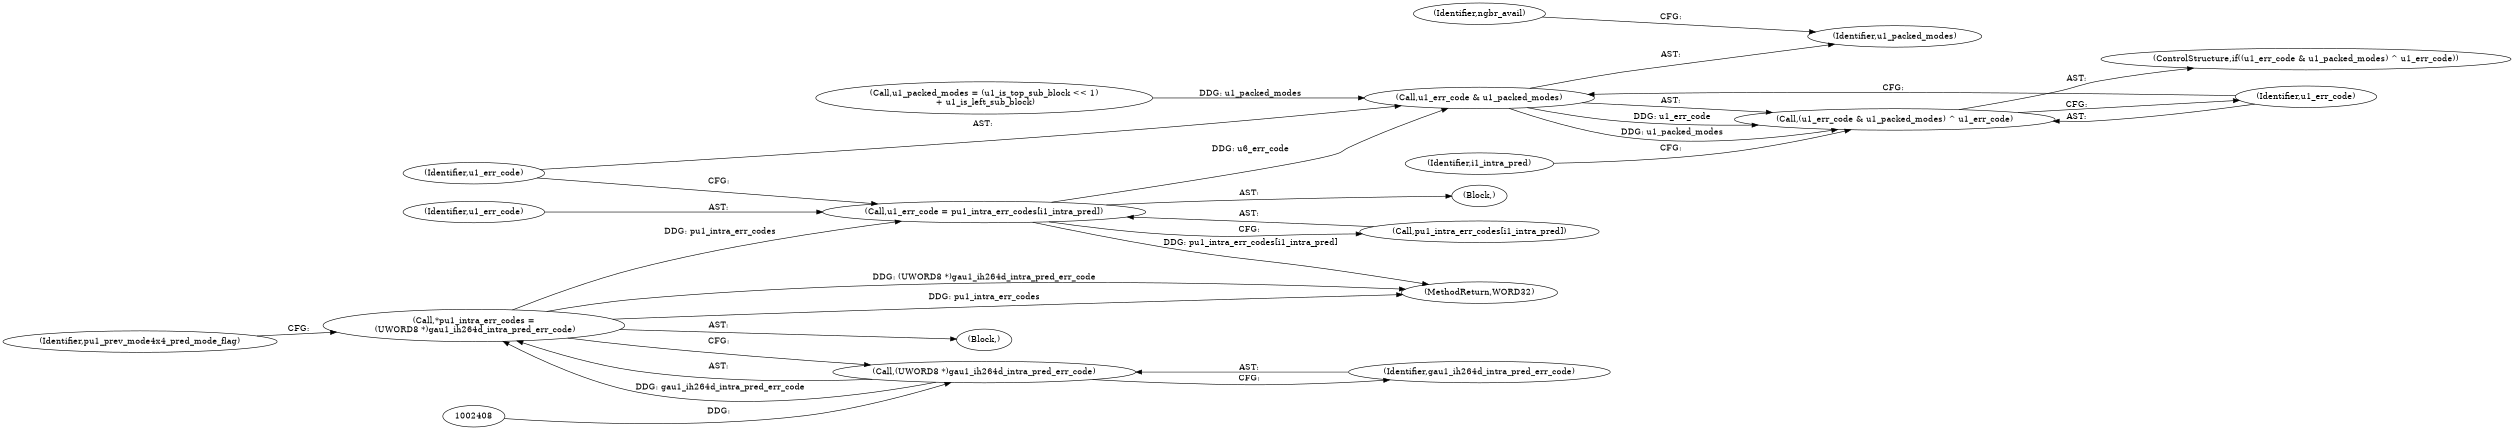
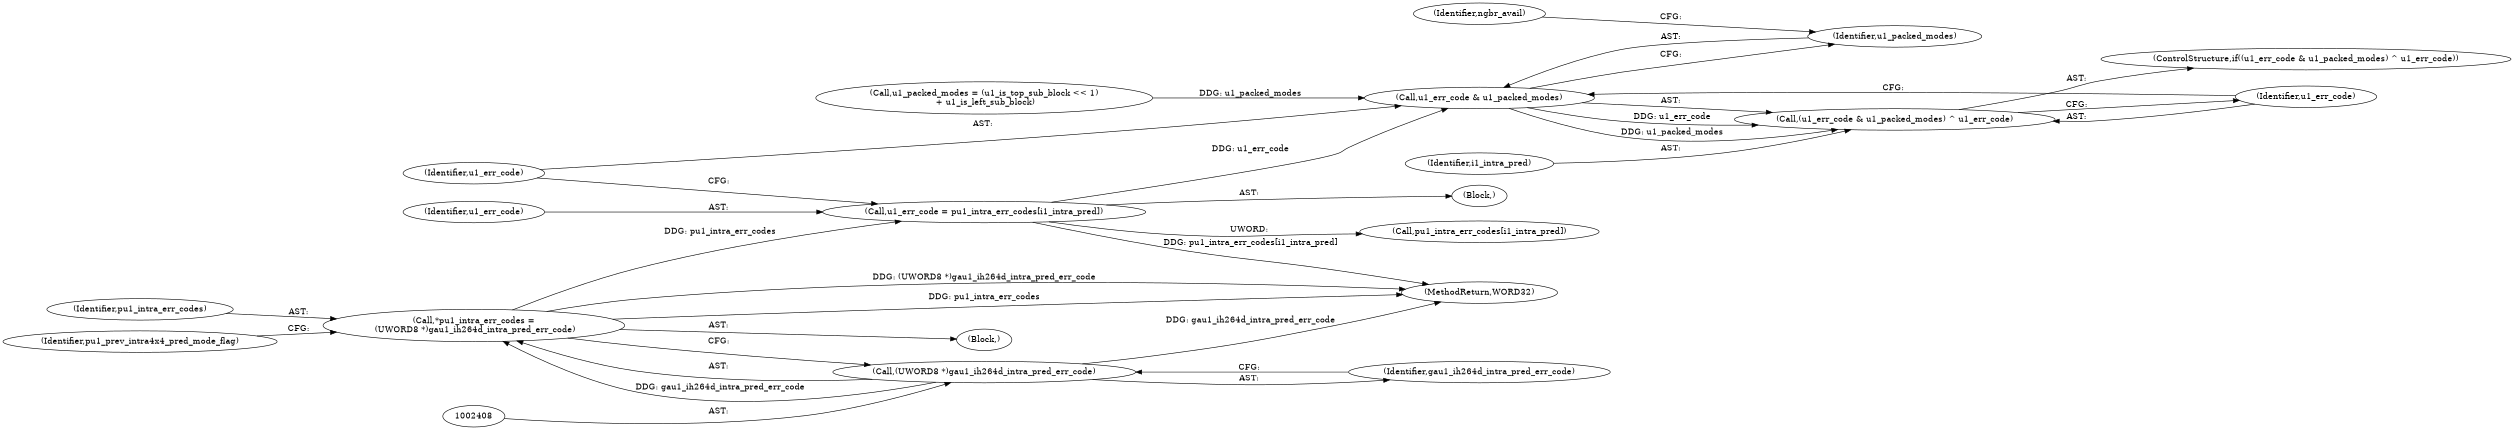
edge "(Identifier,u1_packed_modes)" -> "(Call,u1_err_code & u1_packed_modes)": added, label "AST:"
edge "(Call,u1_err_code & u1_packed_modes)" -> "(Identifier,u1_packed_modes)": label "AST: " -> "CFG: "
edge "(Identifier,i1_intra_pred)" -> "(Call,(u1_err_code & u1_packed_modes) ^ u1_err_code)": label "CFG: " -> "AST: "
edge "(Call,u1_err_code = pu1_intra_err_codes[i1_intra_pred])" -> "(Call,u1_err_code & u1_packed_modes)": label "DDG: u6_err_code" -> "DDG: u1_err_code"
edge "(Call,pu1_intra_err_codes[i1_intra_pred])" -> "(Call,u1_err_code = pu1_intra_err_codes[i1_intra_pred])": removed, label "AST:"
edge "(Call,u1_err_code = pu1_intra_err_codes[i1_intra_pred])" -> "(Call,pu1_intra_err_codes[i1_intra_pred])": label "CFG: " -> "UWORD: "
node "(Identifier,pu1_intra_err_codes)": added
edge "(Call,(UWORD8 *)gau1_ih264d_intra_pred_err_code)" -> "(MethodReturn,WORD32)": added, label "DDG: gau1_ih264d_intra_pred_err_code"
node "(Identifier,pu1_prev_mode4x4_pred_mode_flag)": label "(Identifier,pu1_prev_mode4x4_pred_mode_flag)" -> "(Identifier,pu1_prev_intra4x4_pred_mode_flag)"
edge "(Identifier,gau1_ih264d_intra_pred_err_code)" -> "(Call,(UWORD8 *)gau1_ih264d_intra_pred_err_code)": label "AST: " -> "CFG: "
edge "(Call,(UWORD8 *)gau1_ih264d_intra_pred_err_code)" -> "(Identifier,gau1_ih264d_intra_pred_err_code)": label "CFG: " -> "AST: "
edge "1002408" -> "(Call,(UWORD8 *)gau1_ih264d_intra_pred_err_code)": label "DDG: " -> "AST: "
